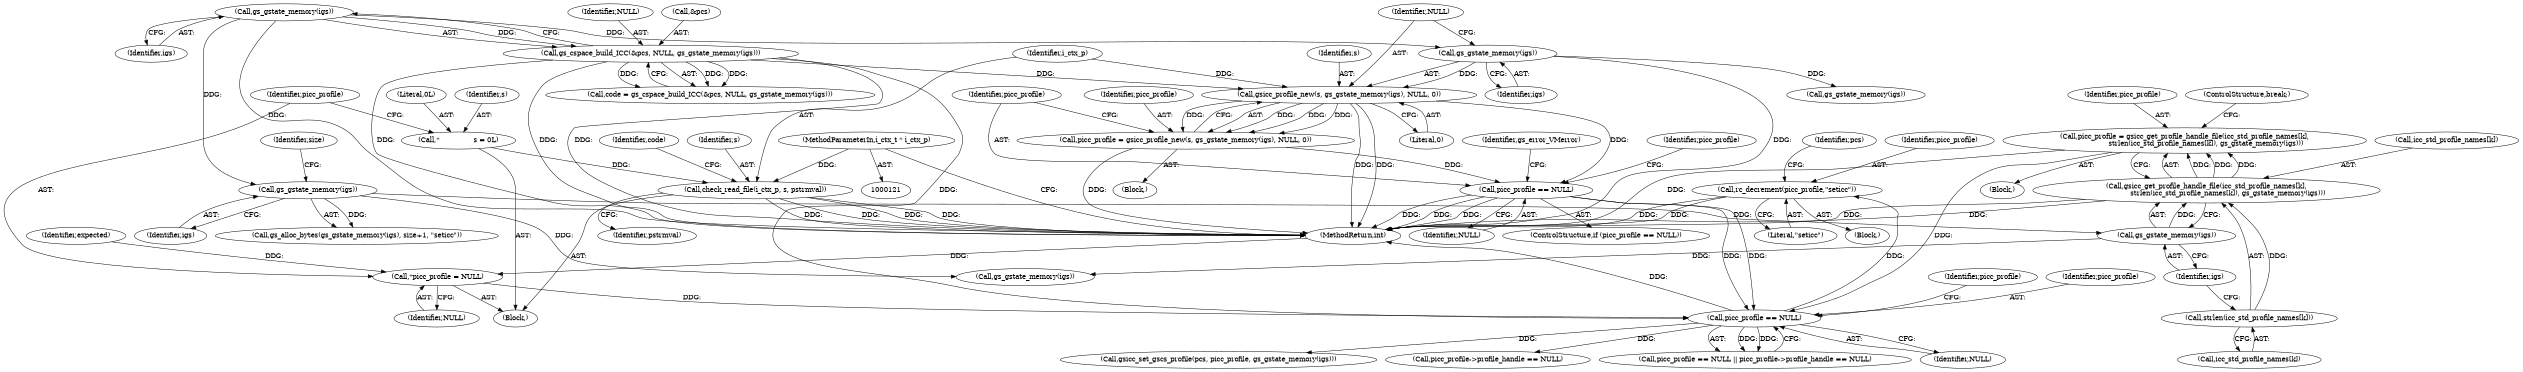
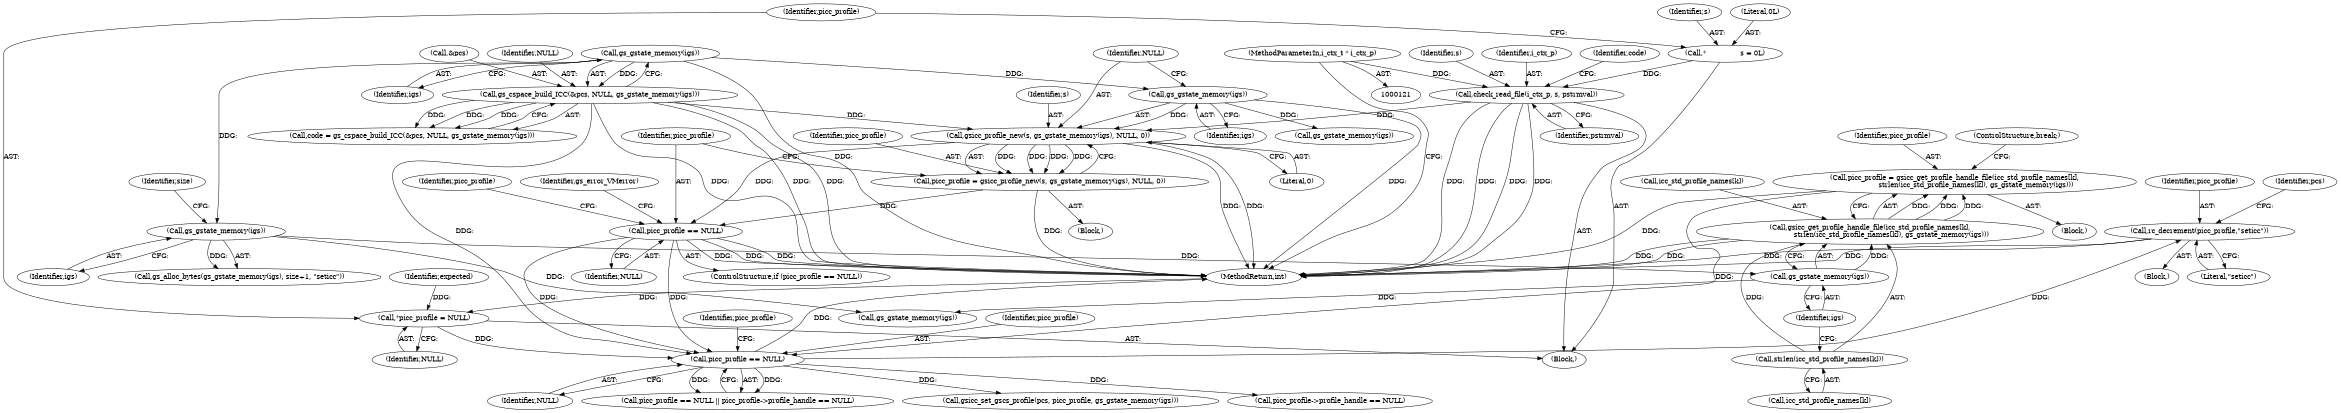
edge "(Identifier,i_ctx_p)" -> "(Call,gsicc_profile_new(s, gs_gstate_memory(igs), NULL, 0))": now "(Call,check_read_file(i_ctx_p, s, pstrmval))" -> "(Call,gsicc_profile_new(s, gs_gstate_memory(igs), NULL, 0))"
edge "(Identifier,pstrmval)" -> "(Call,check_read_file(i_ctx_p, s, pstrmval))": added, label "AST:"
